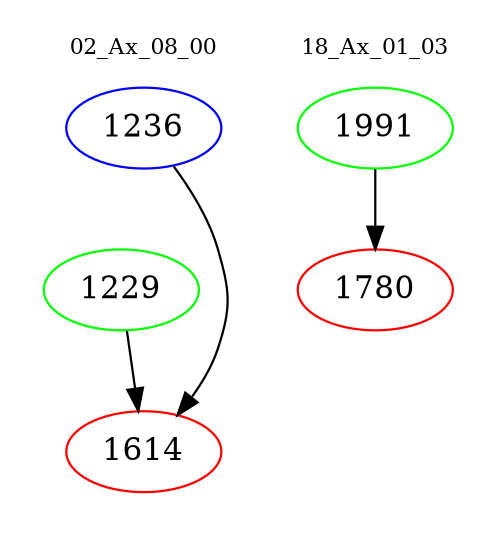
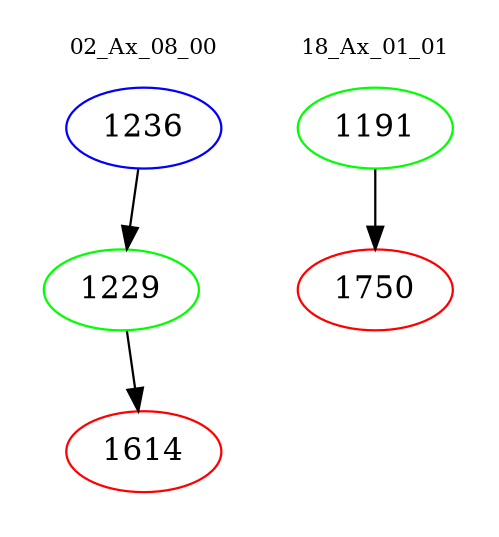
cluster "18_Ax_01_03": label "18_Ax_01_03" -> "18_Ax_01_01"
node "1991": label "1991" -> "1191"
edge "1236" -> "1614": now "1236" -> "1229"
node "1780": label "1780" -> "1750"
